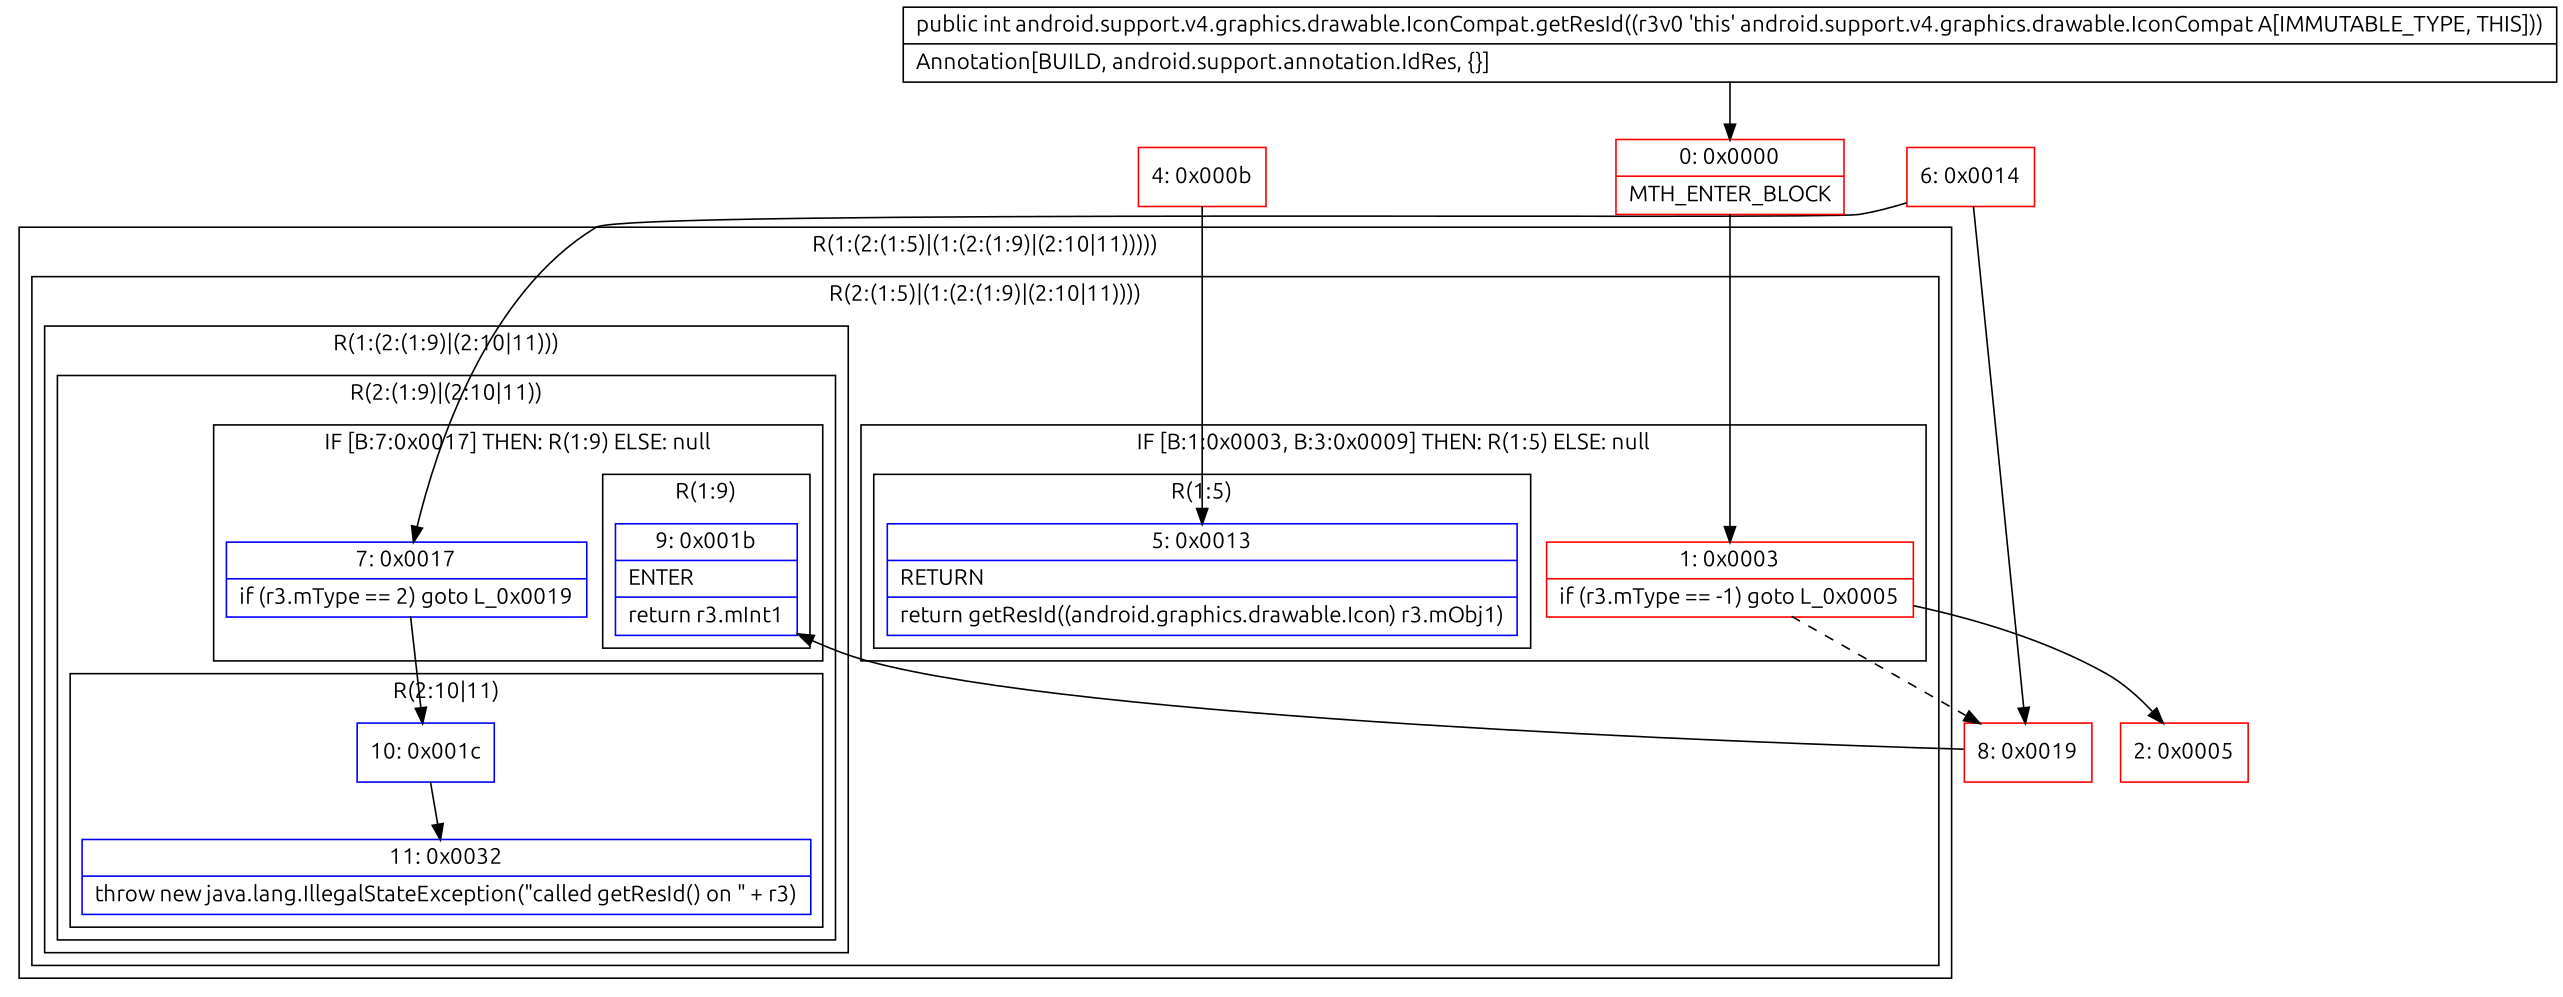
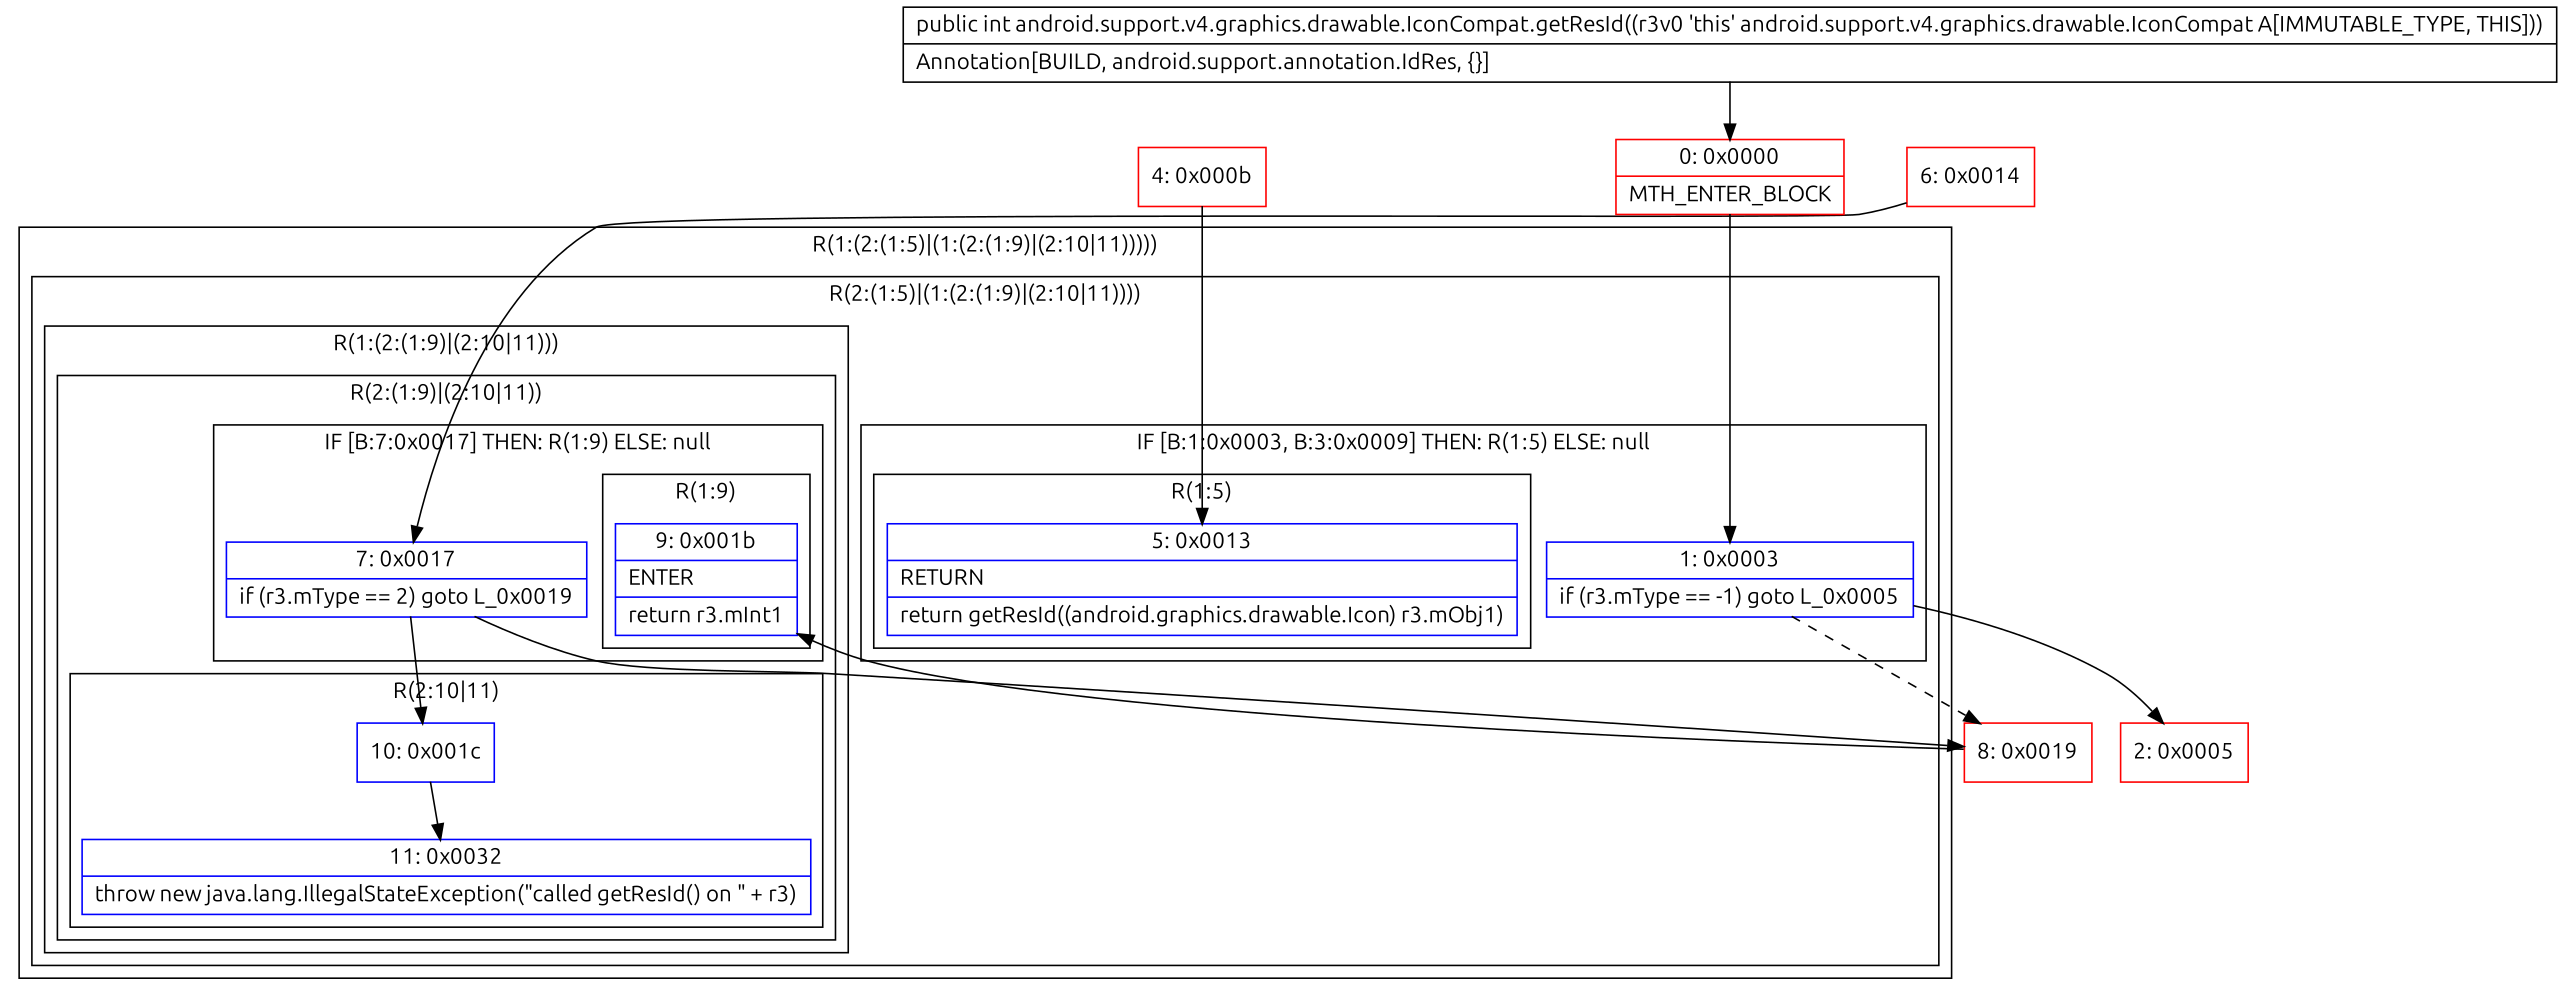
edge "6: 0x0014" -> "8: 0x0019": now "7: 0x0017" -> "8: 0x0019"
node "1: 0x0003": color red -> blue
